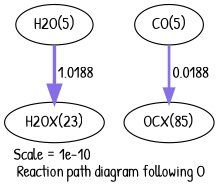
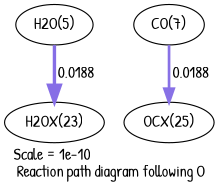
node "CO(5)": label "CO(5)" -> "CO(7)"
edge "H2O(5)" -> "H2OX(23)": label " 1.0188" -> " 0.0188"
node "OCX(85)": label "OCX(85)" -> "OCX(25)"
